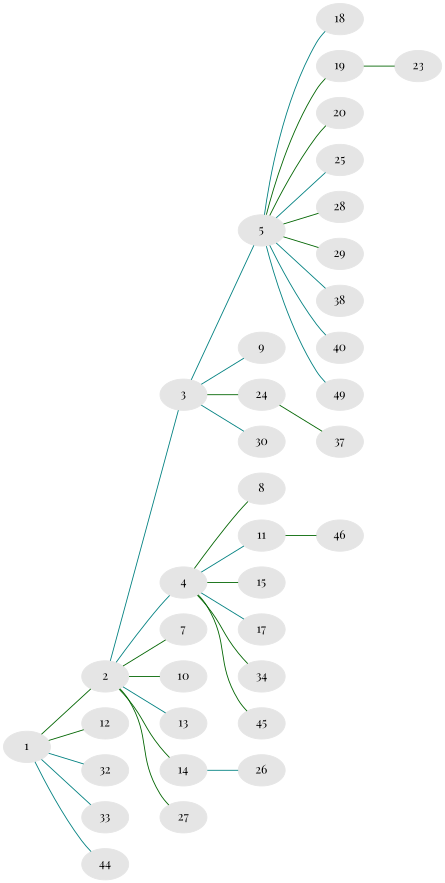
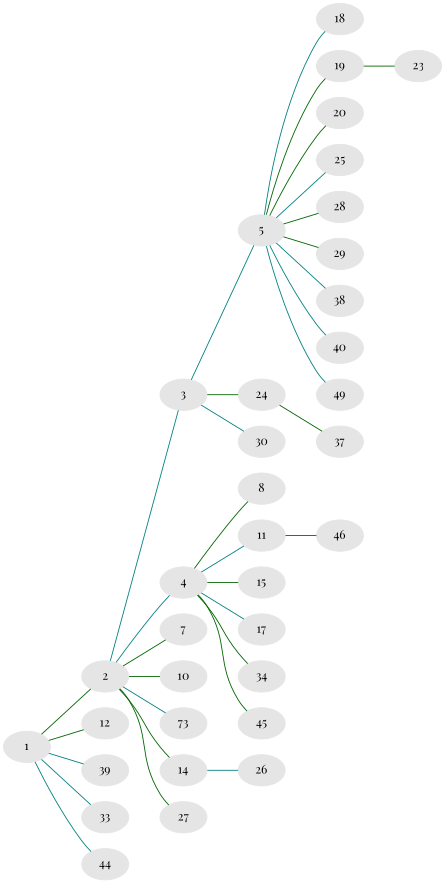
node "9": removed
node "13": label "13" -> "73"
node "32": label "32" -> "39"
